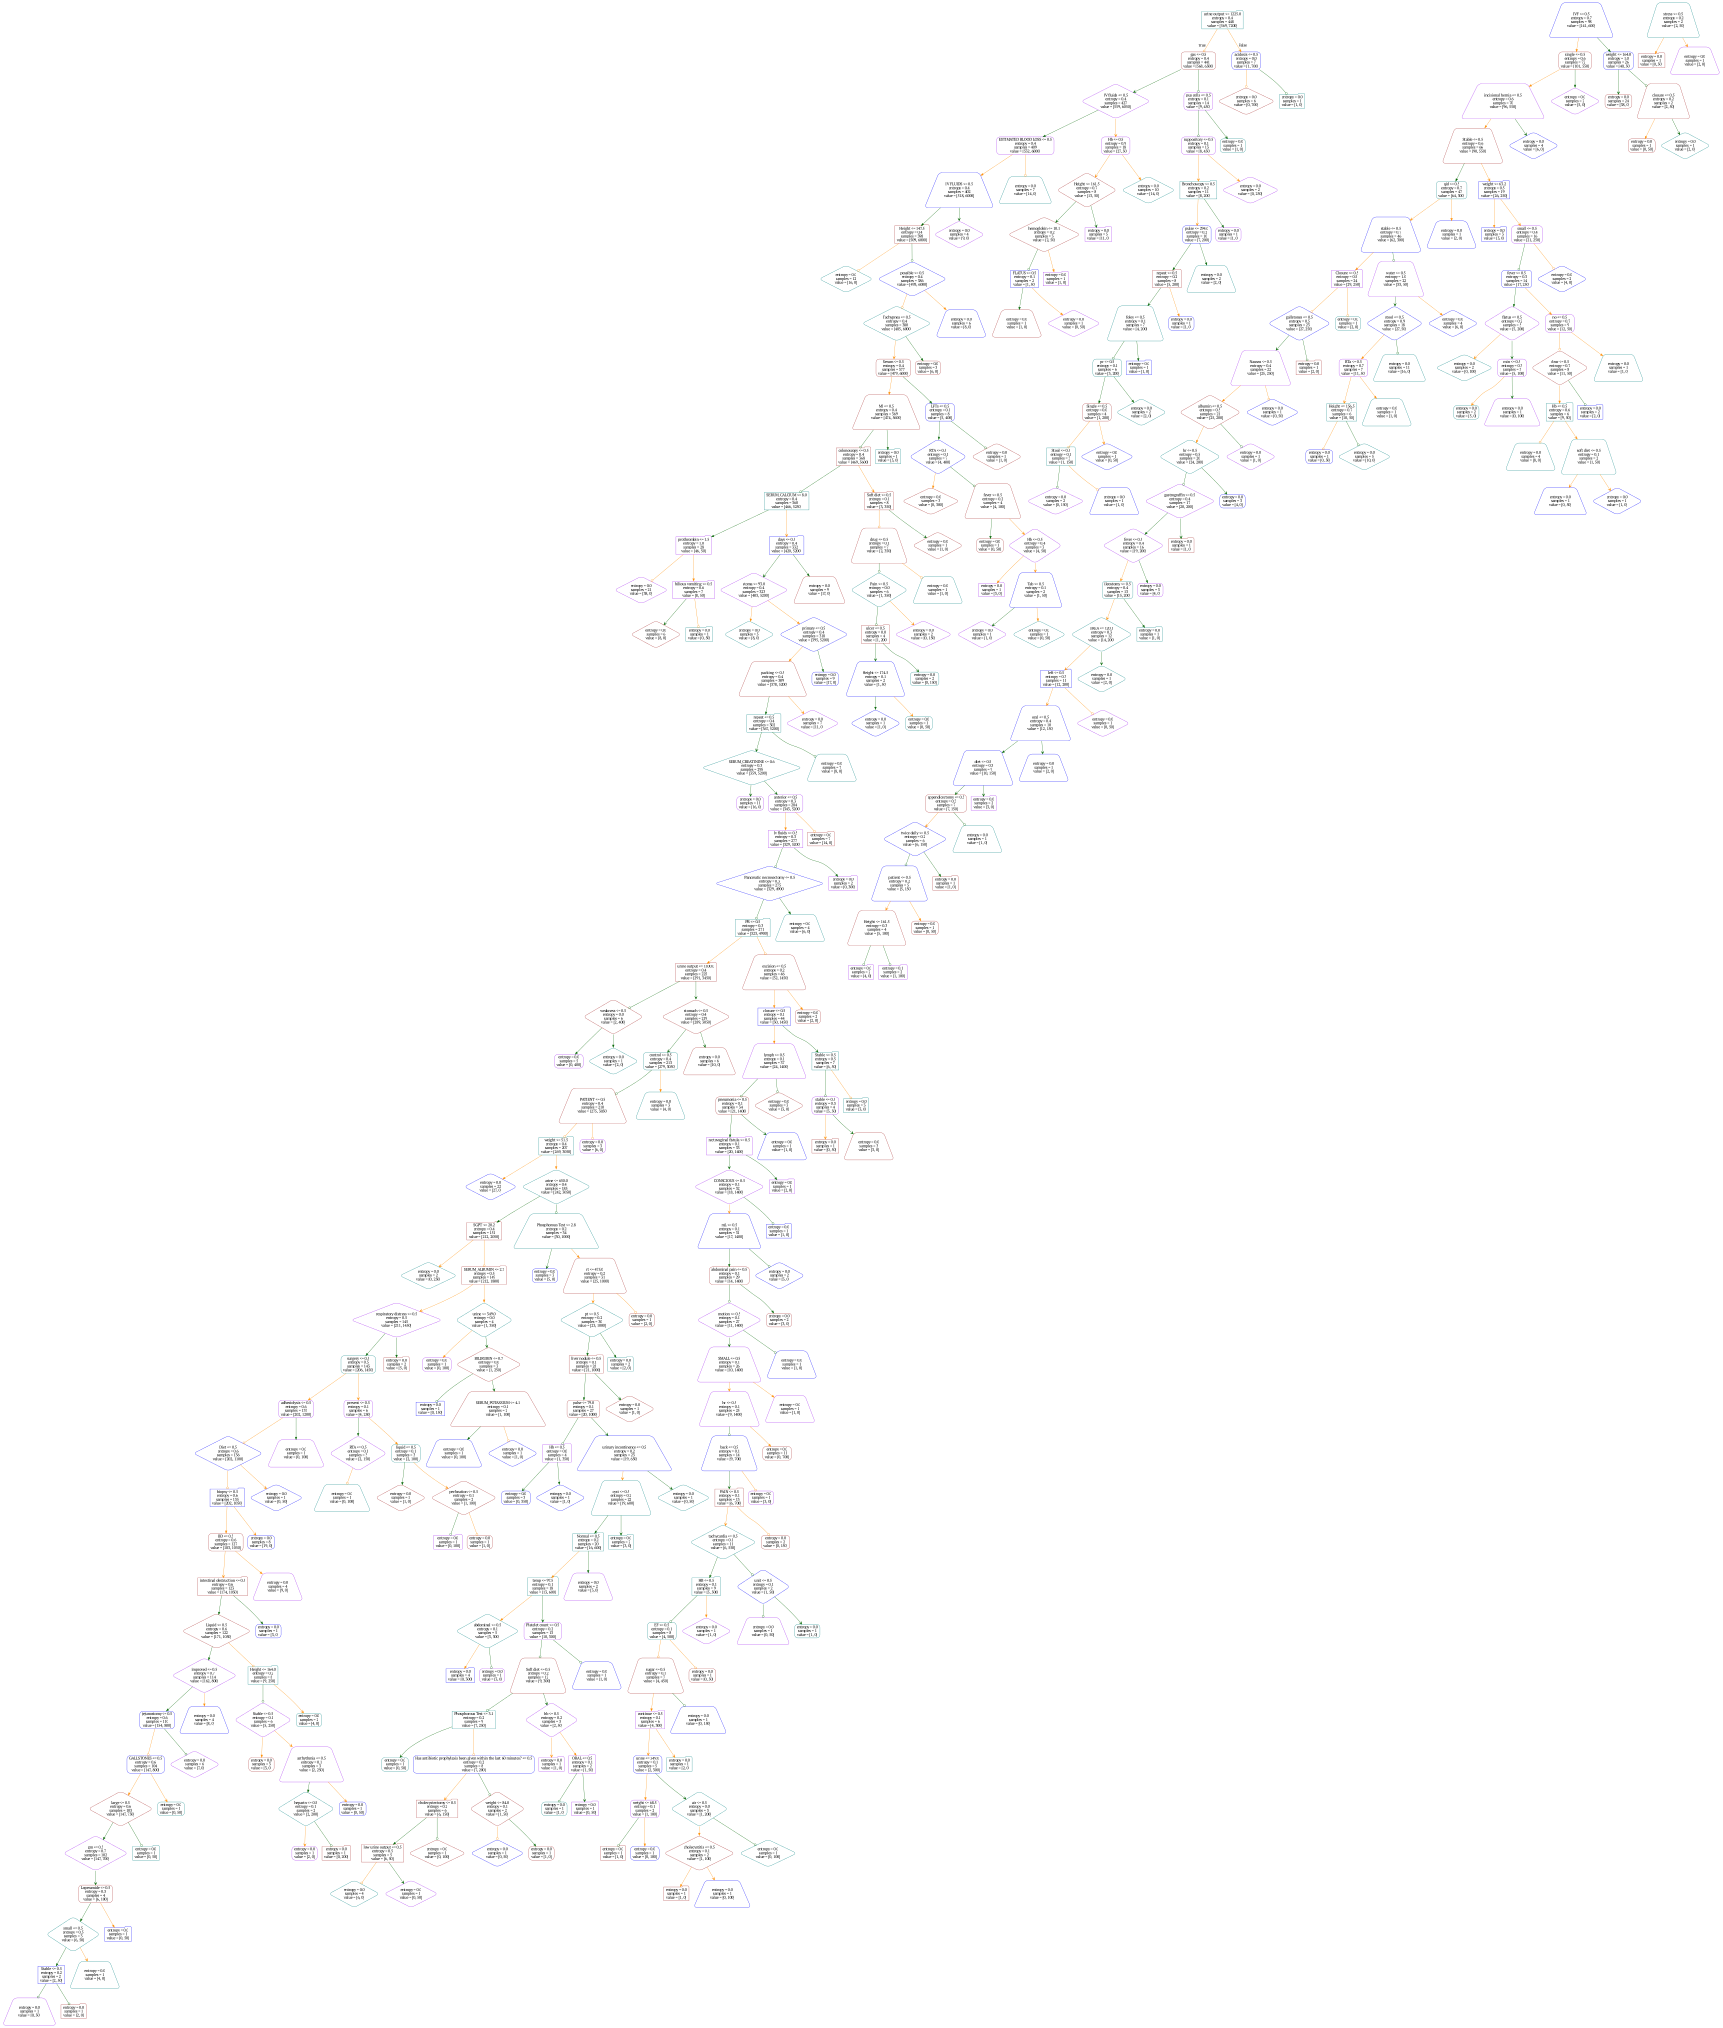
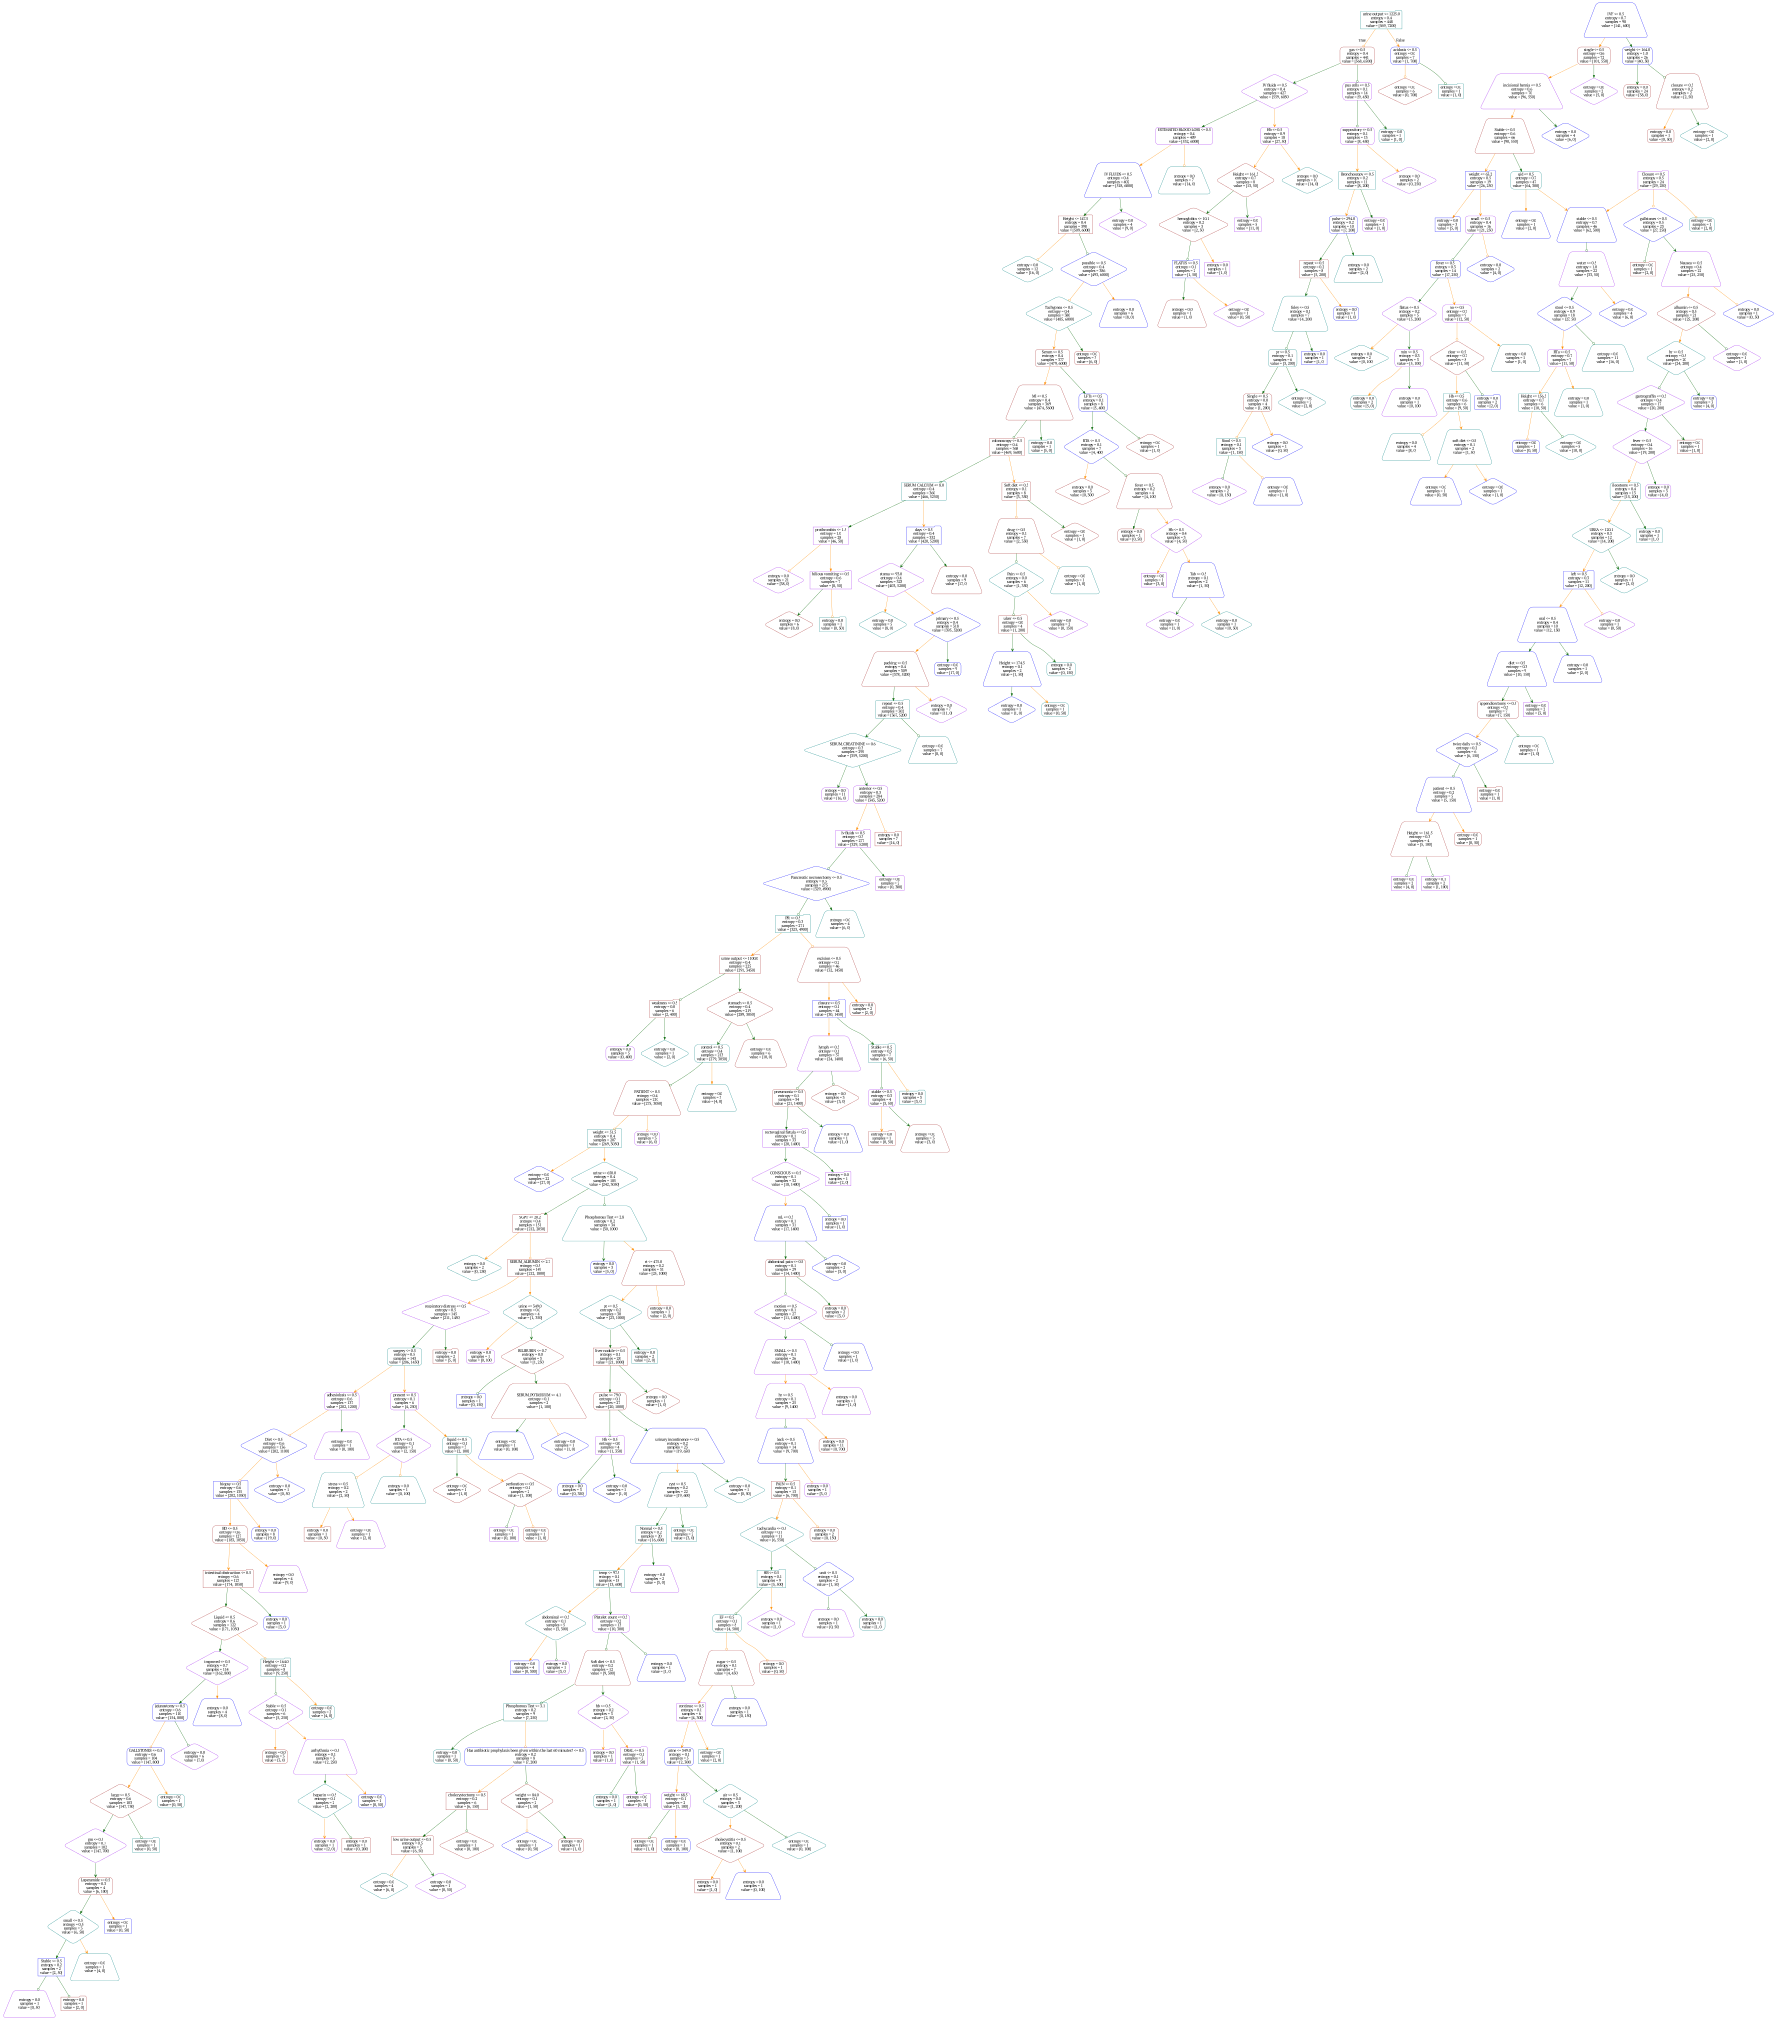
edge "stable <= 0.5 entropy = 0.7 samples = 46 value = [62, 300]" -> "Closure <= 0.5 entropy = 0.5 samples = 24 value = [29, 250]": reversed
node "weakness <= 0.5 entropy = 0.0 samples = 6 value = [2, 400]": shape diamond -> folder
edge "RTA <= 0.5 entropy = 0.1 samples = 3 value = [2, 150]" -> "stress <= 0.5 entropy = 0.2 samples = 2 value = [2, 50]": added
